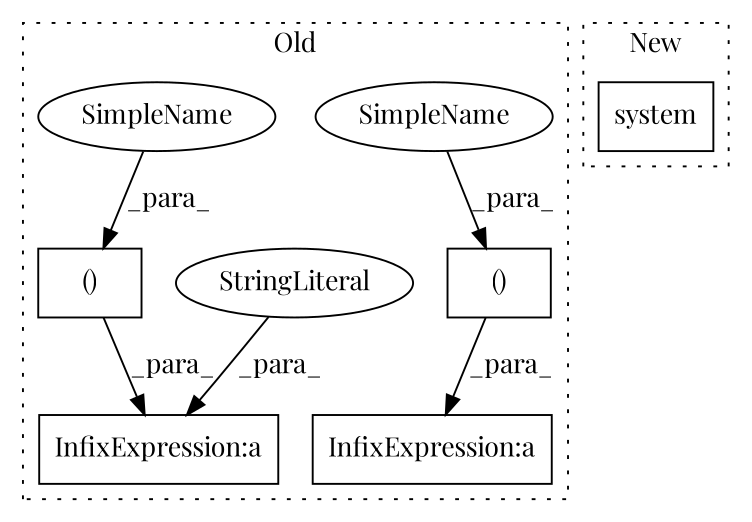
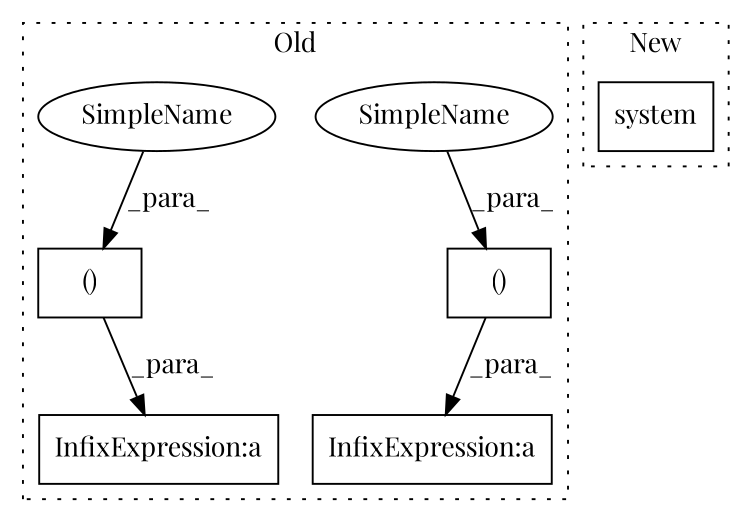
node "StringLiteral": removed
